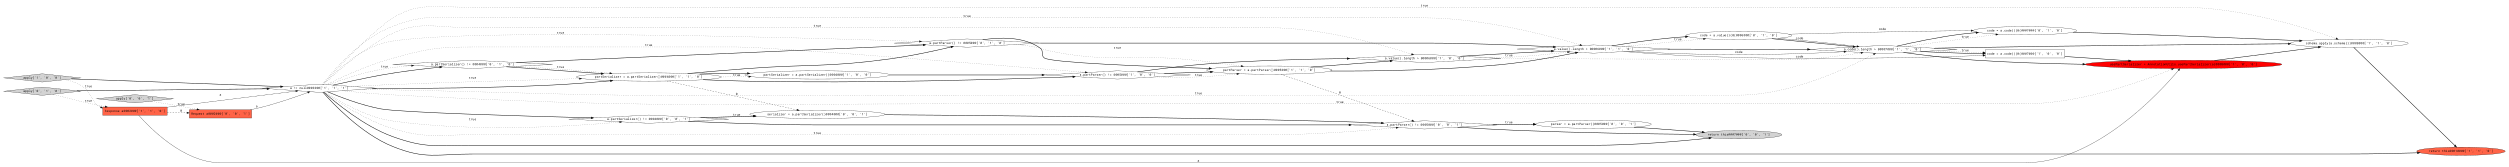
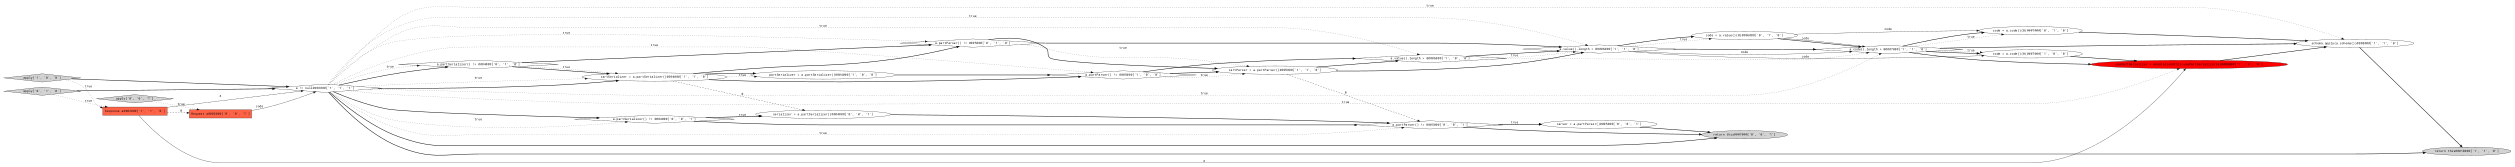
node "code = a.code()(0(@@@7@@@['1', '0', '0']": shape box -> ellipse
edge "Request a@@@2@@@['0', '0', '1']" -> "a != null@@@3@@@['1', '1', '1']": label "a" -> "code"
node "return this@@@10@@@['1', '1', '0']": fillcolor tomato -> lightgray
